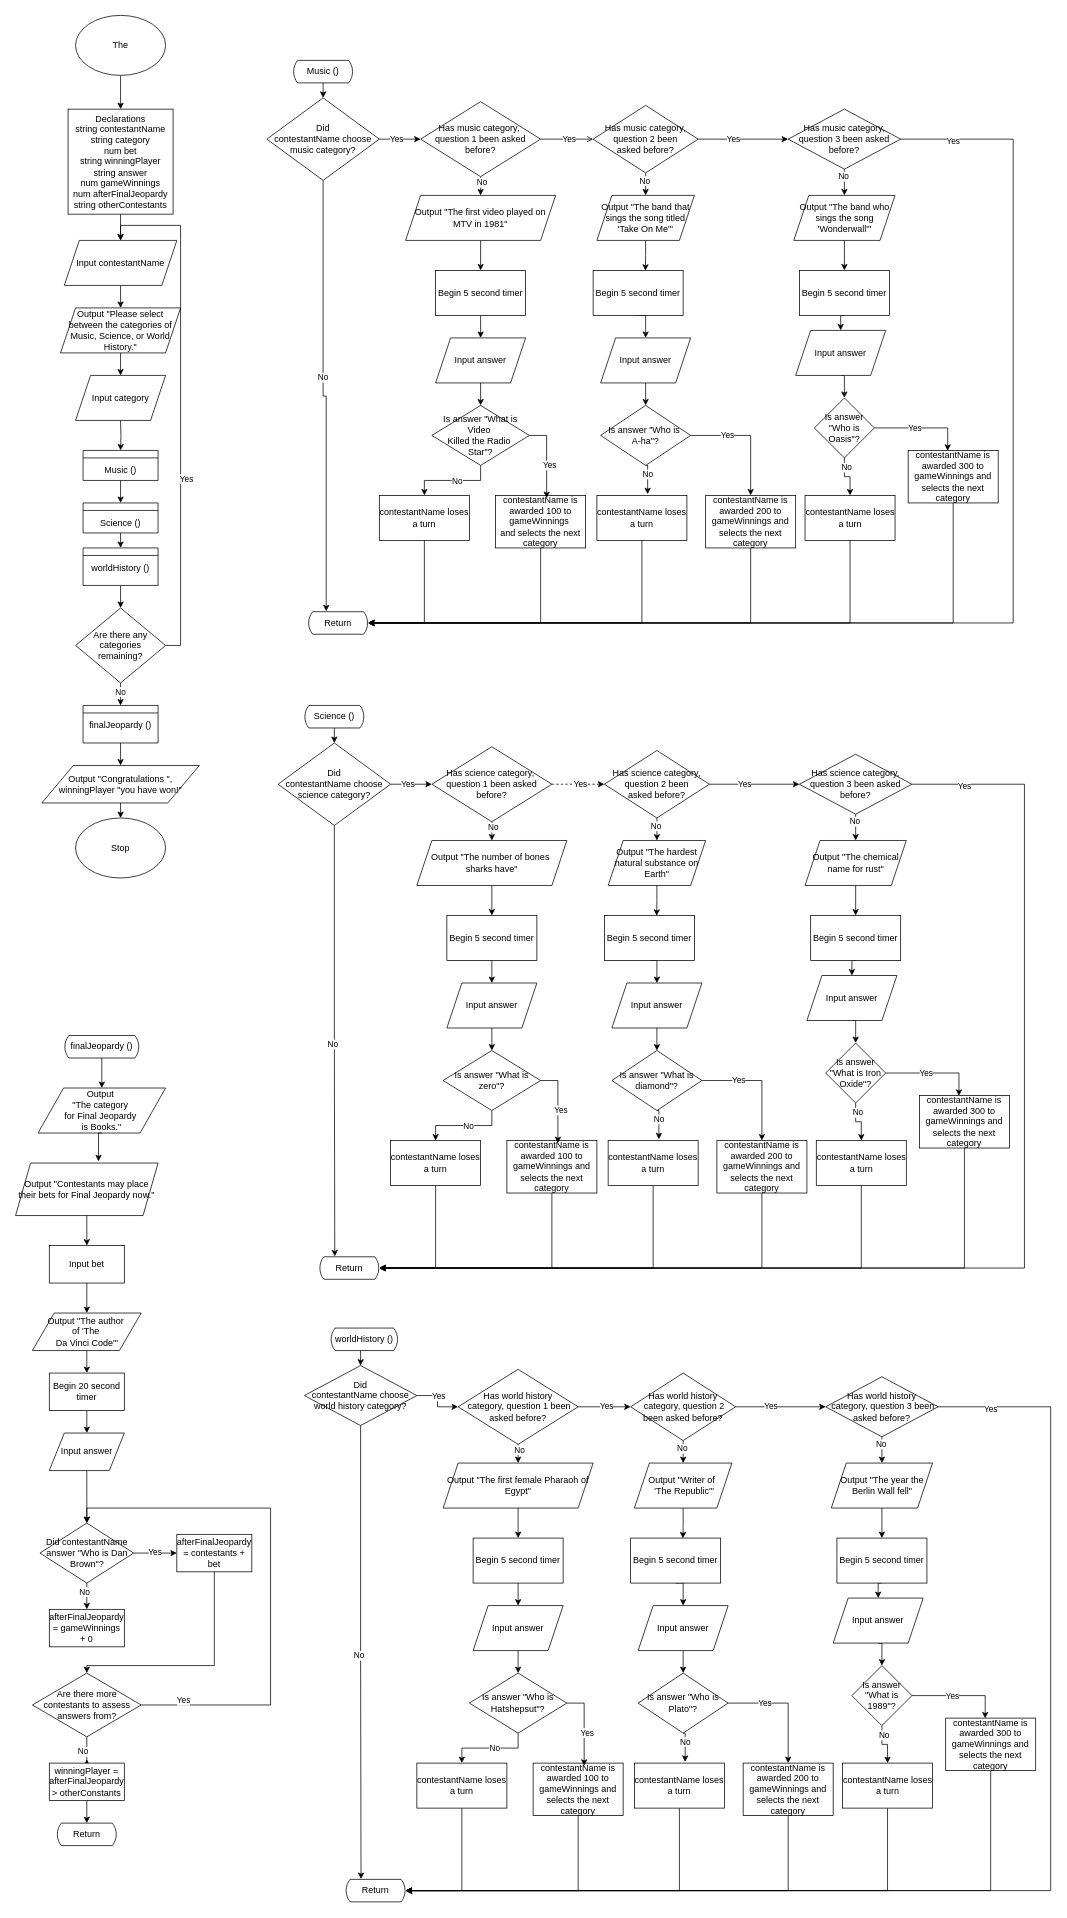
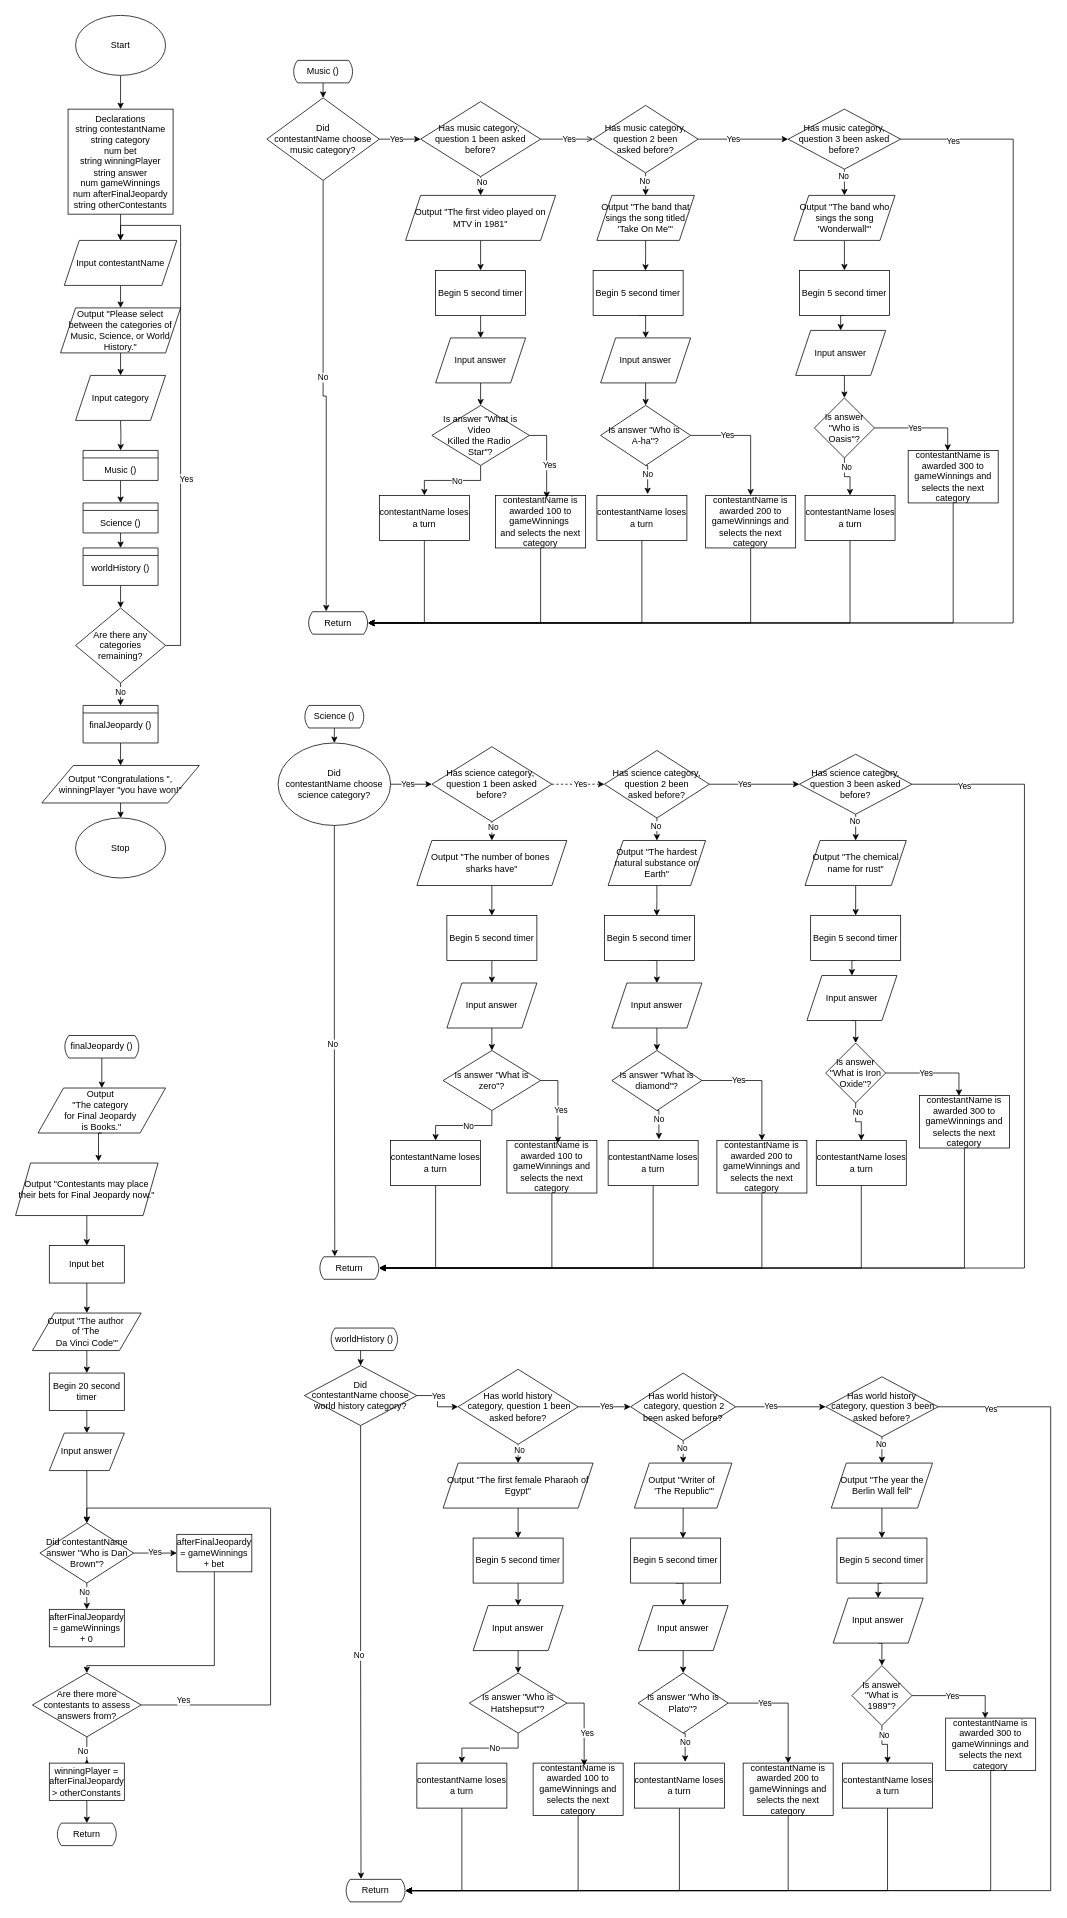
node "The": label "The" -> "Start"
node "Did contestantName choose science category?": shape diamond -> ellipse
node "afterFinalJeopardy = contestants + bet": label "afterFinalJeopardy = contestants + bet" -> "afterFinalJeopardy = gameWinnings + bet"
